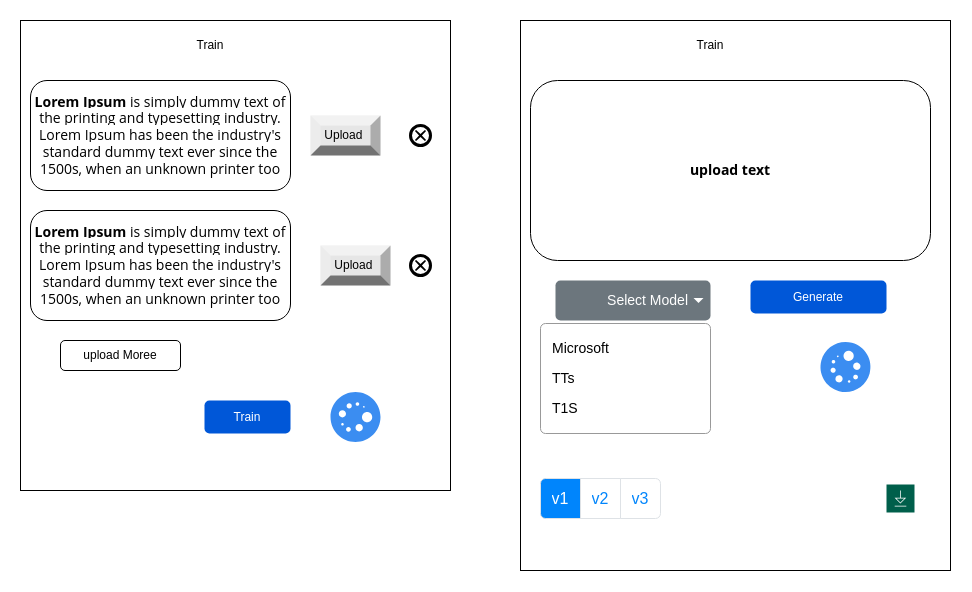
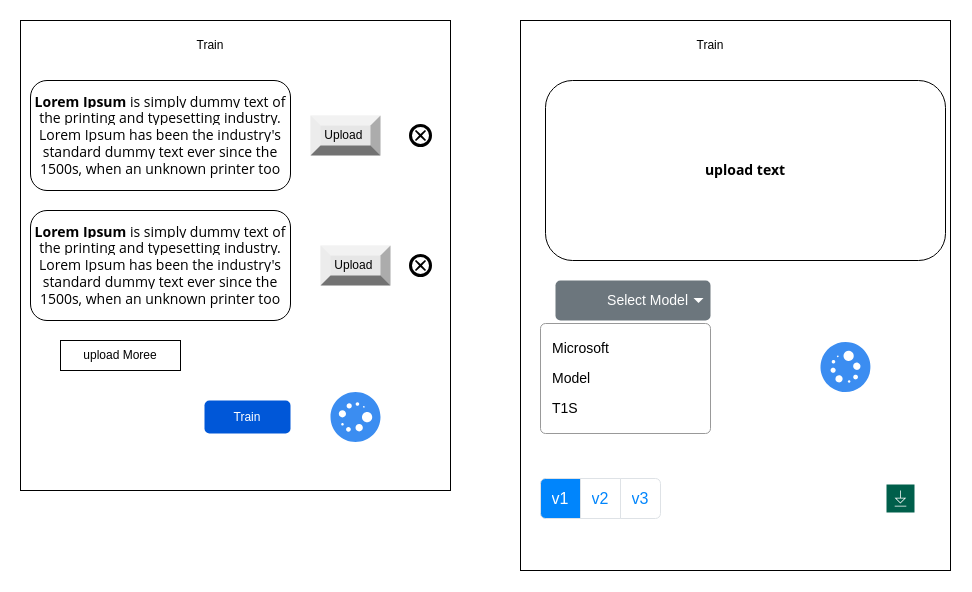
node "upload text": moved (731, 171) -> (746, 171)
node "Generate": removed
node "upload Moree": shape rounded rectangle -> rectangle
node "TTs": label "TTs" -> "Model"
